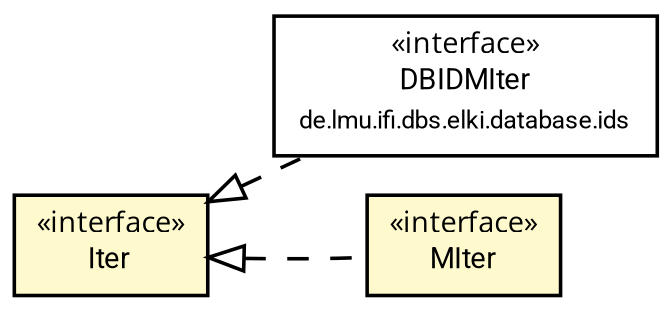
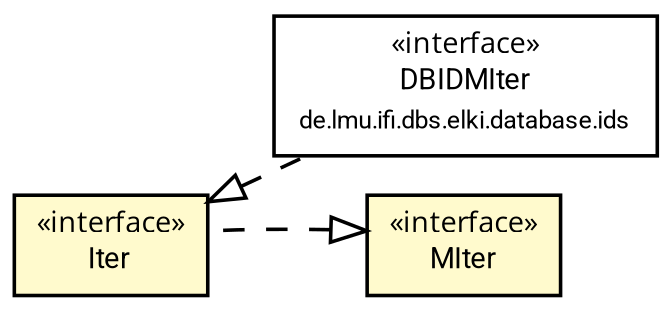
edge "MIter" -> "Iter": reversed
